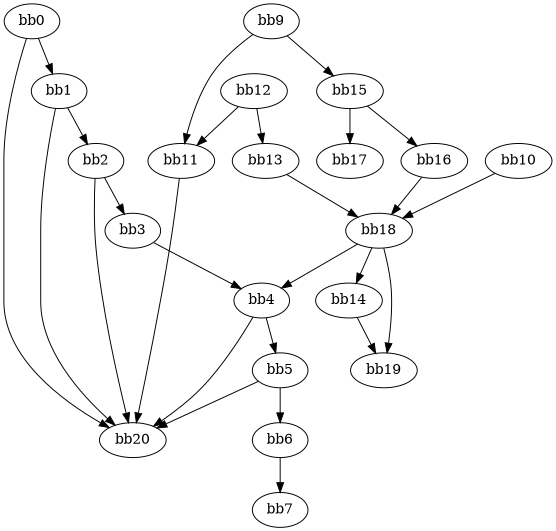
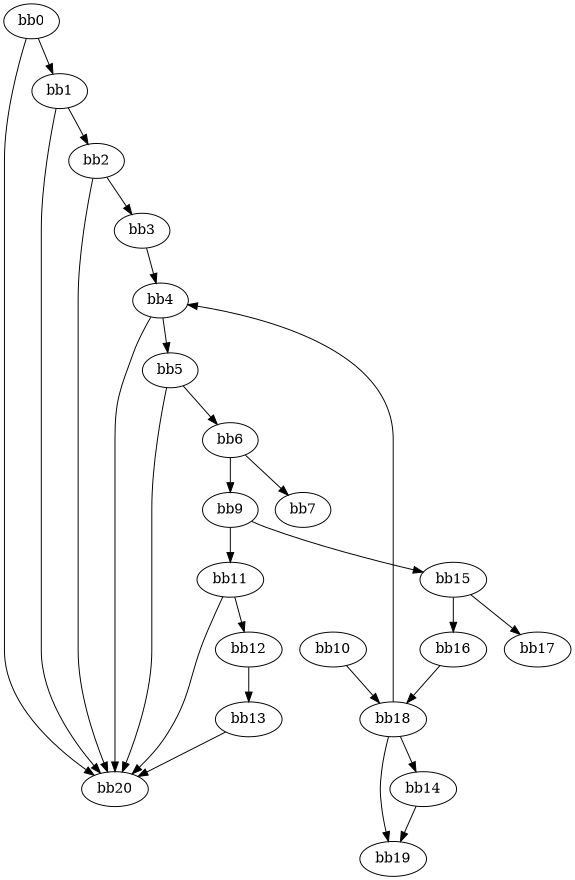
edge "bb12" -> "bb11": reversed
edge "bb13" -> "bb18": now "bb13" -> "bb20"
edge "bb6" -> "bb9": added
